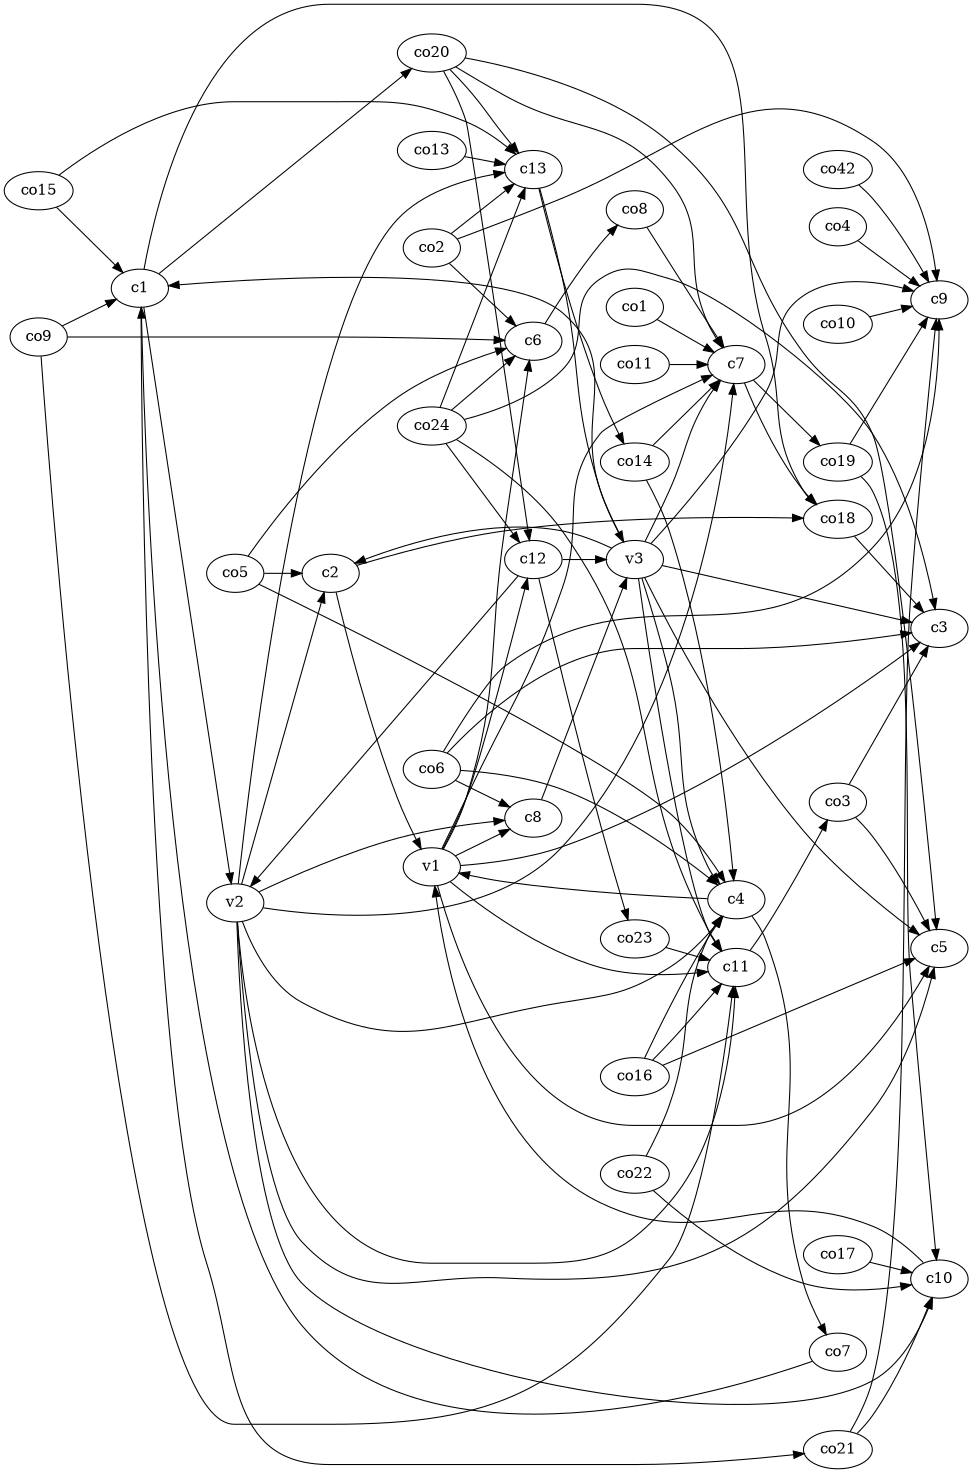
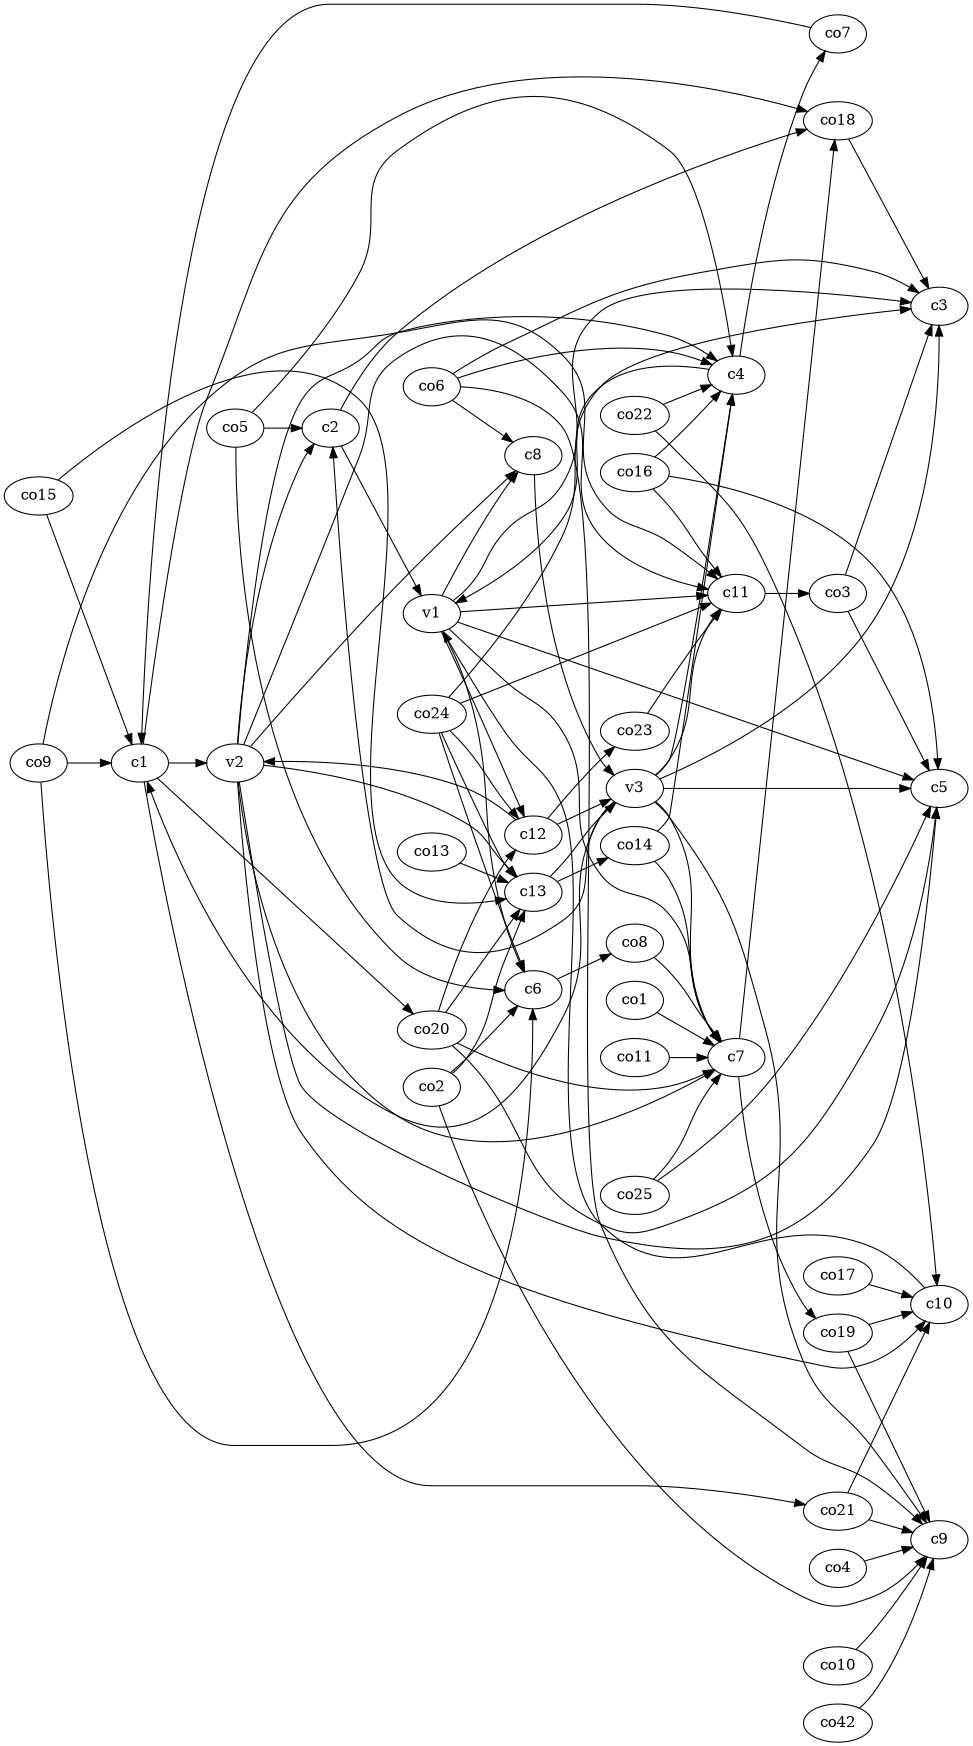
node "co25": added
